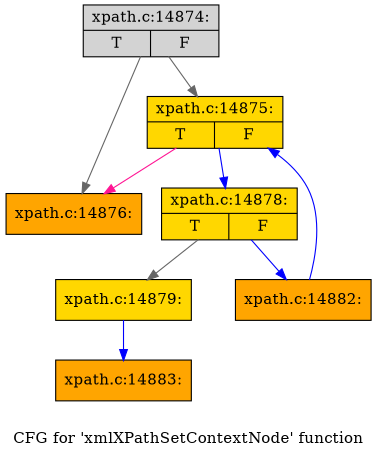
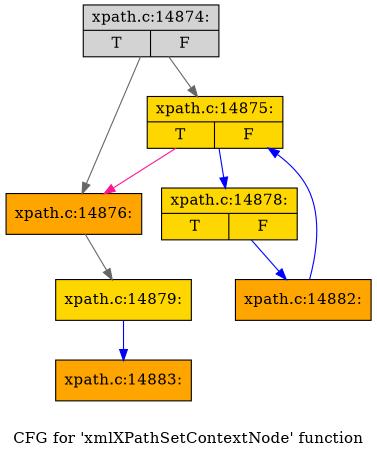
edge "xpath.c:14878:" -> "xpath.c:14879:": now "xpath.c:14876:" -> "xpath.c:14879:"
